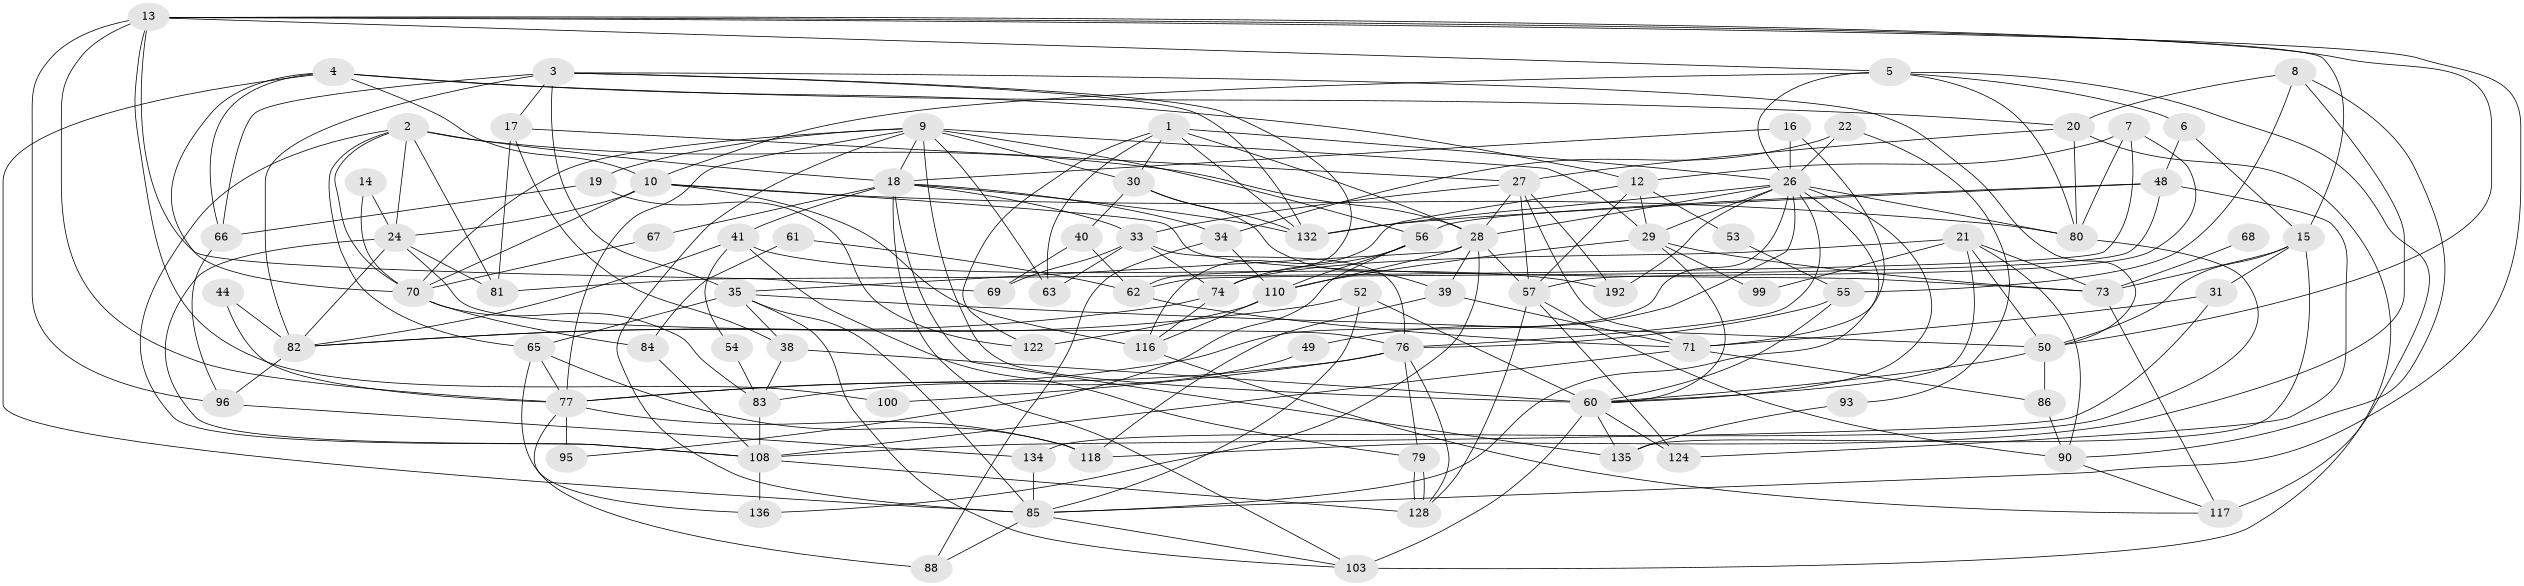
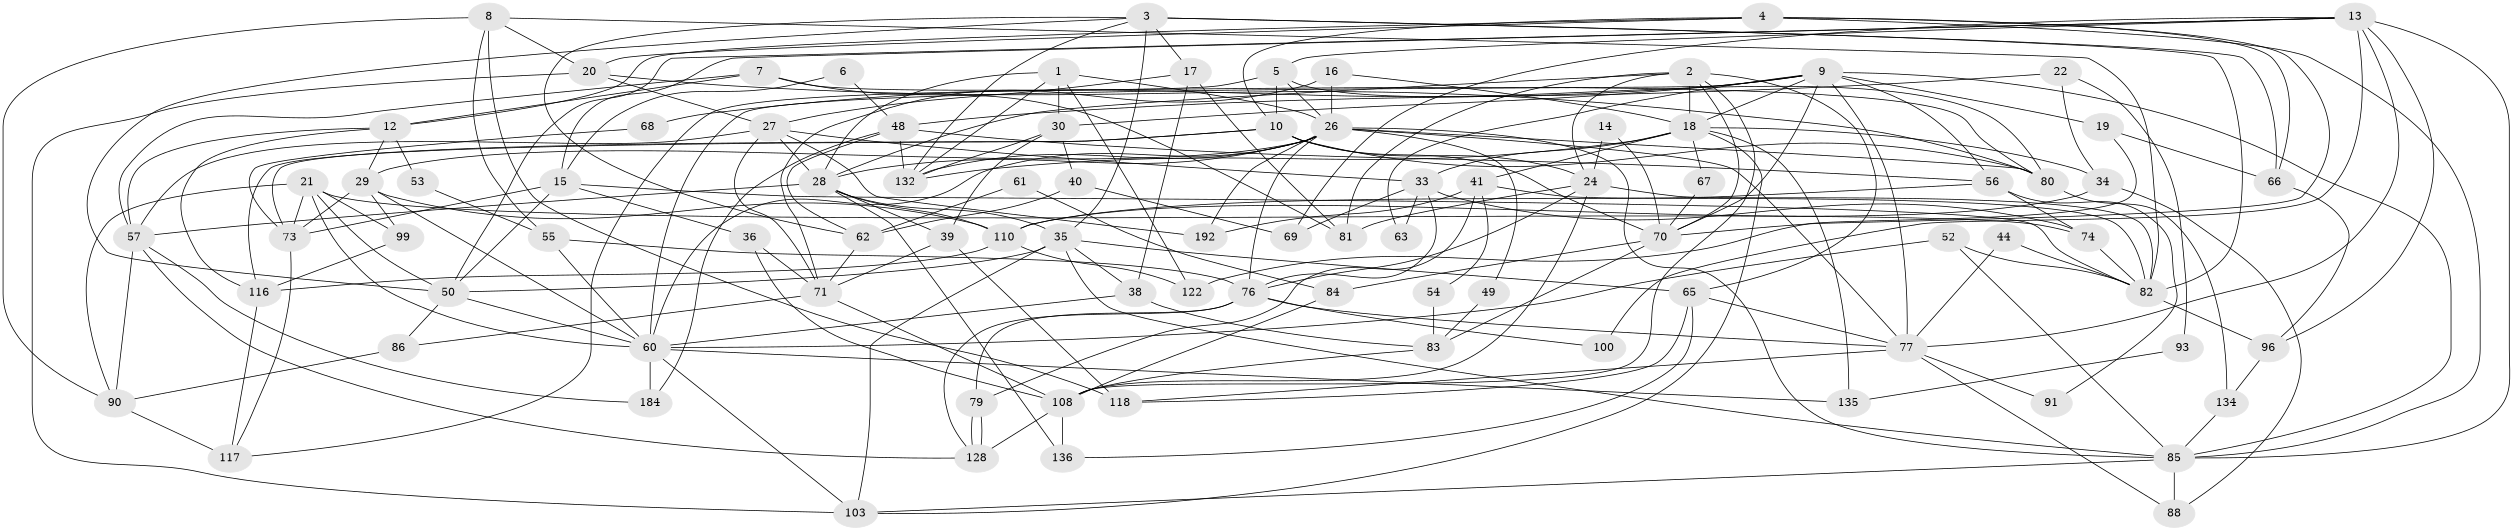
edge "8" -- "82": added
edge "5" -- "6": removed
edge "9" -- "29": now "9" -- "68"
edge "22" -- "26": now "22" -- "48"
edge "1" -- "63": removed
node "31": label "31" -> "36"
edge "74" -- "116": now "99" -- "116"
edge "15" -- "135": now "15" -- "82"
node "95": label "95" -> "91"
node "124": label "124" -> "184"
